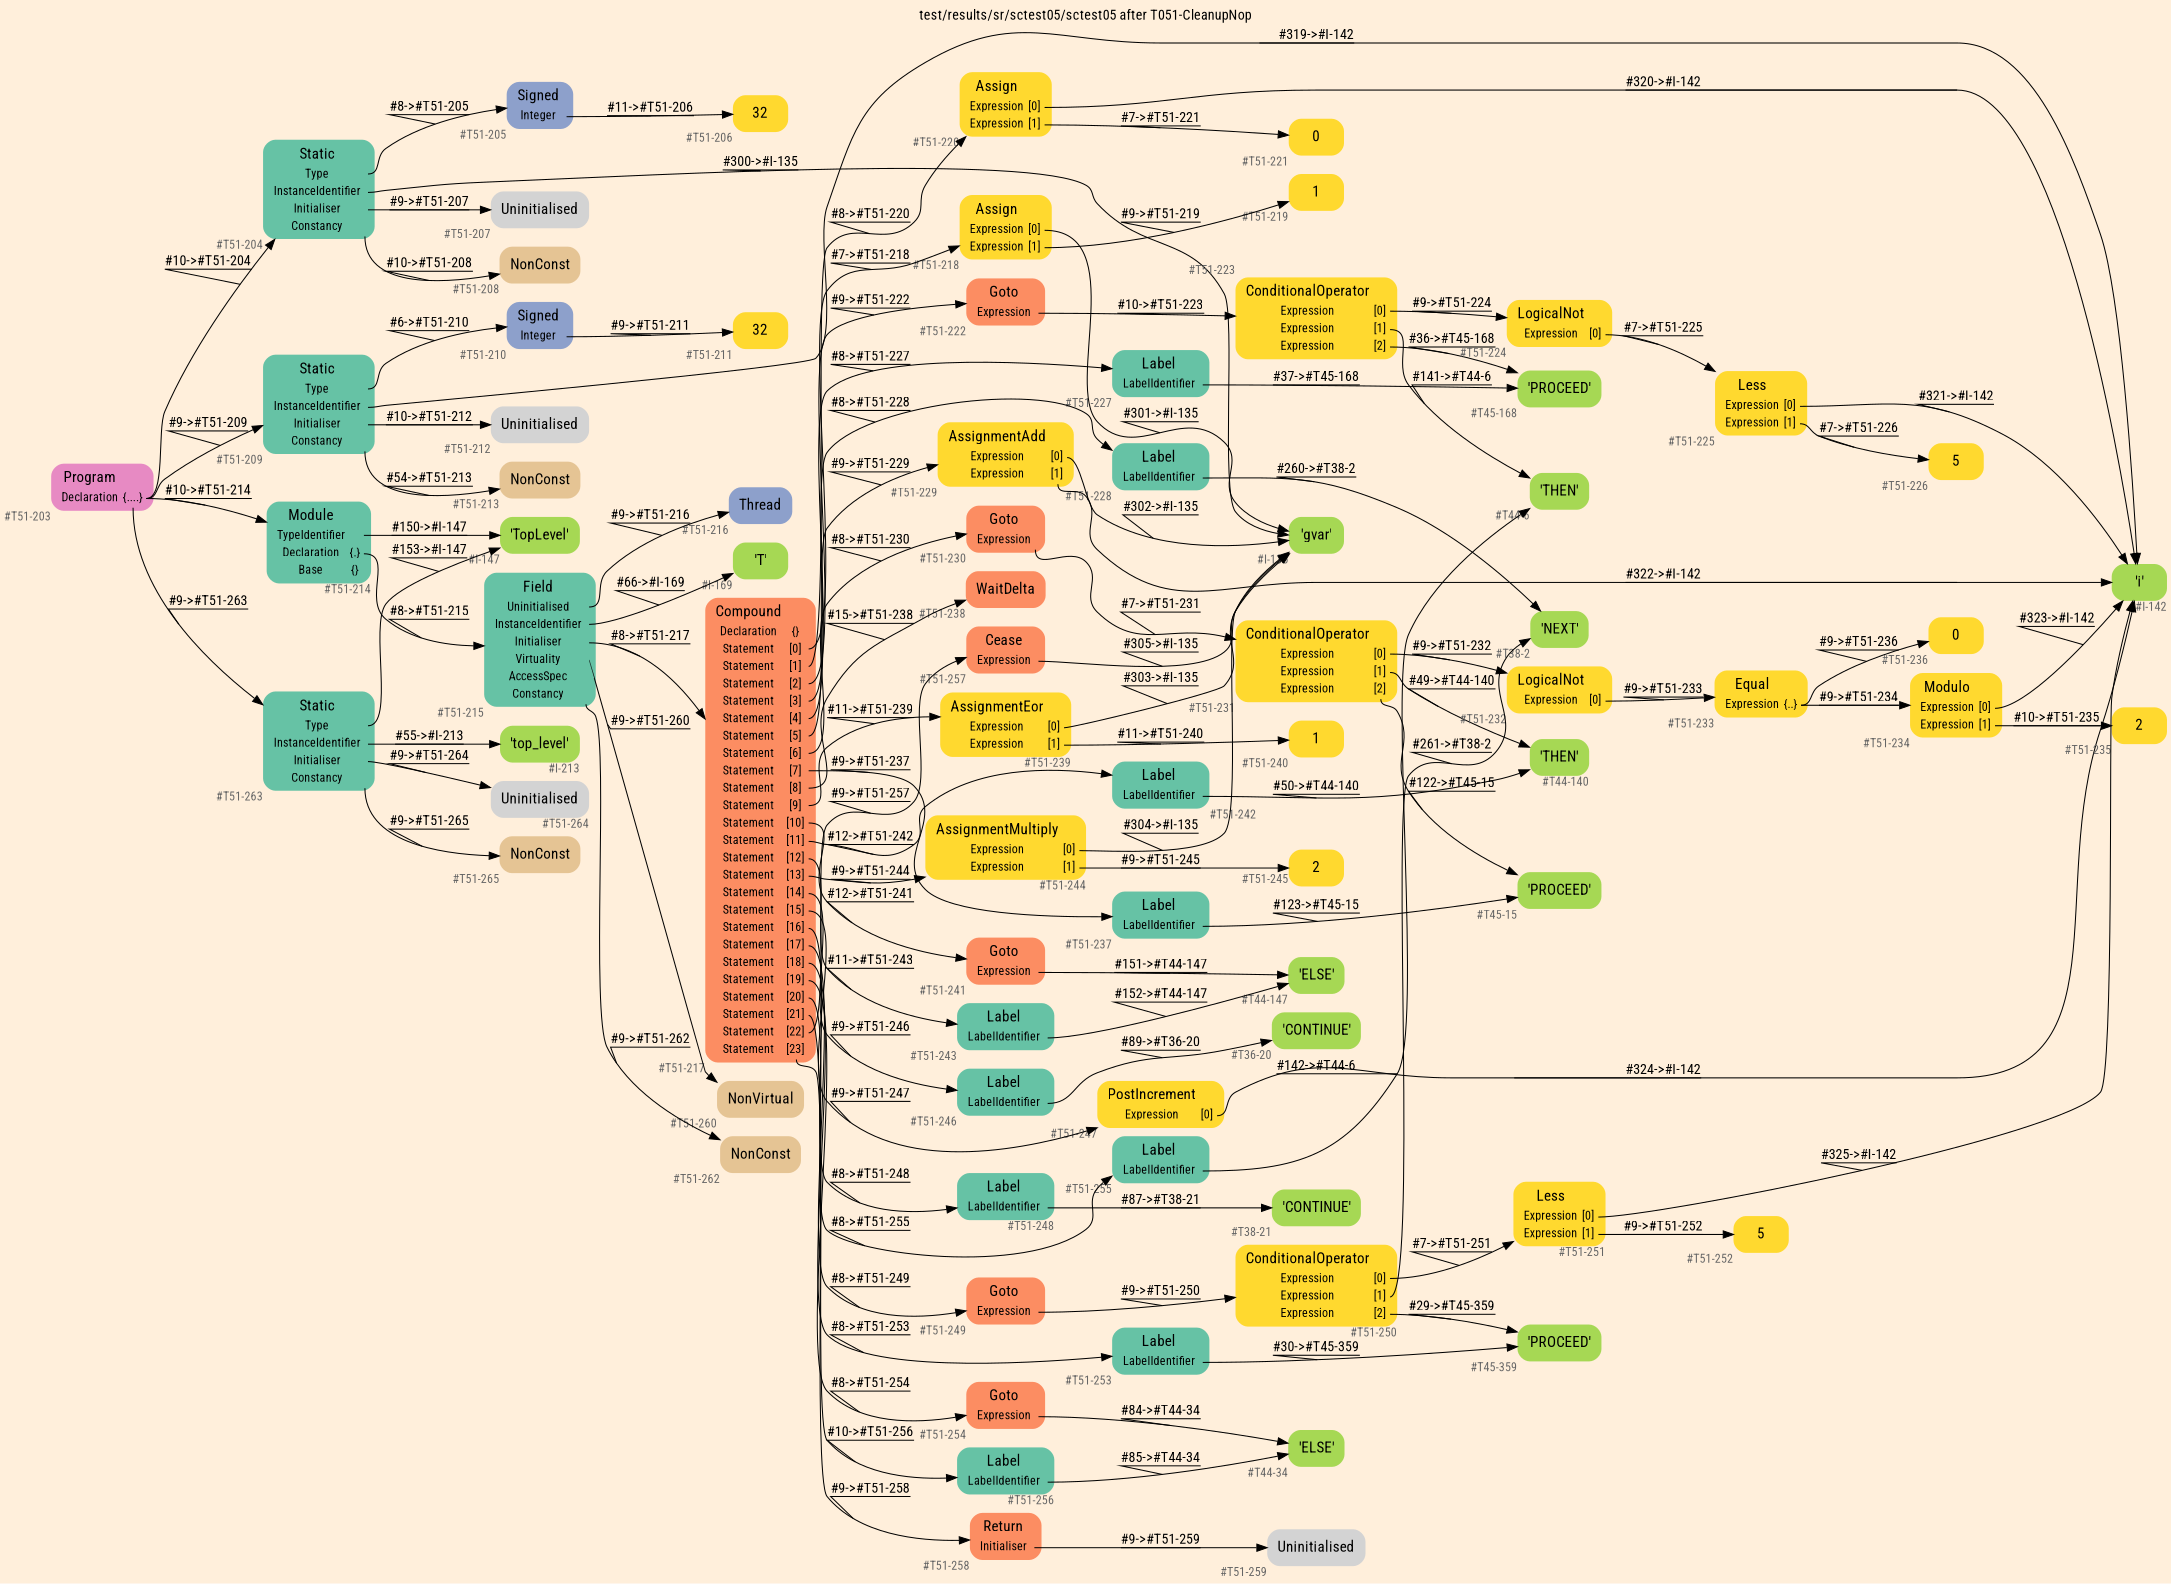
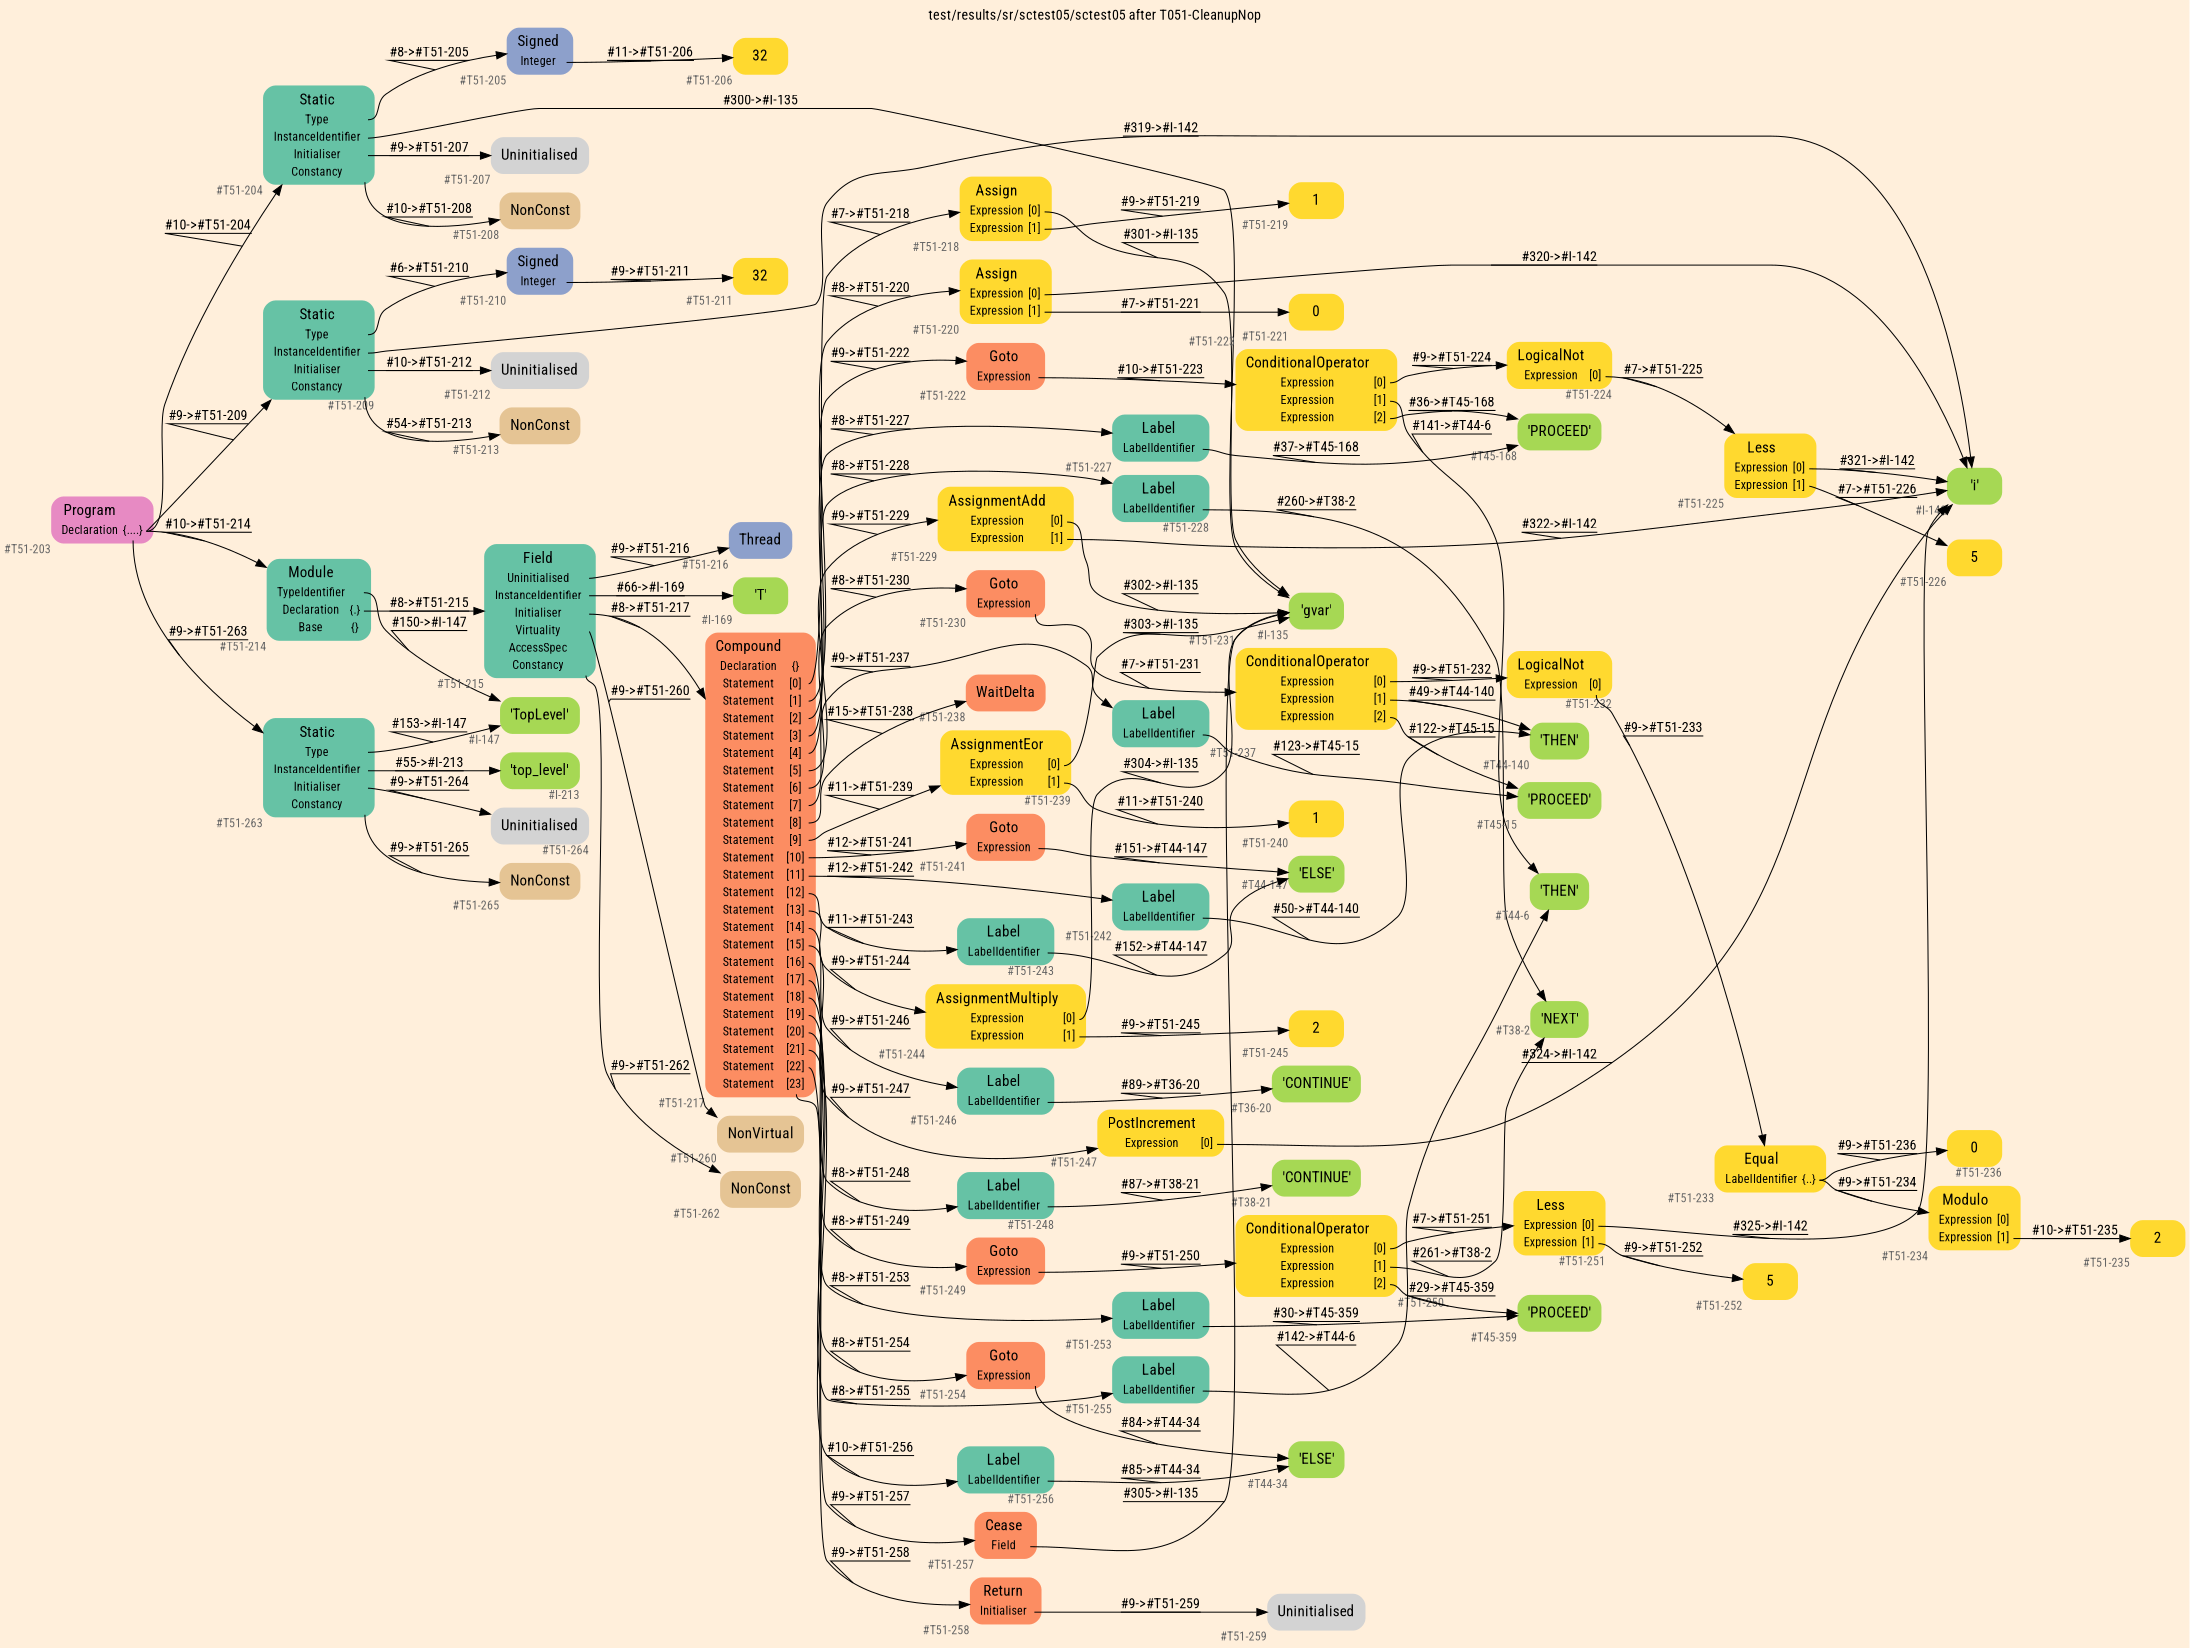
node "Cease": text "Expression" -> "Field"
edge "Modulo" -> "'i'": removed, label "#323->#I-142"
node "Equal": text "Expression" -> "LabelIdentifier"
